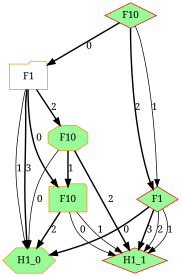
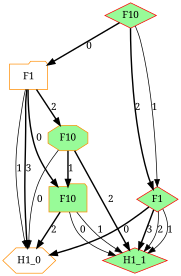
node "H1_0": fillcolor palegreen -> white
